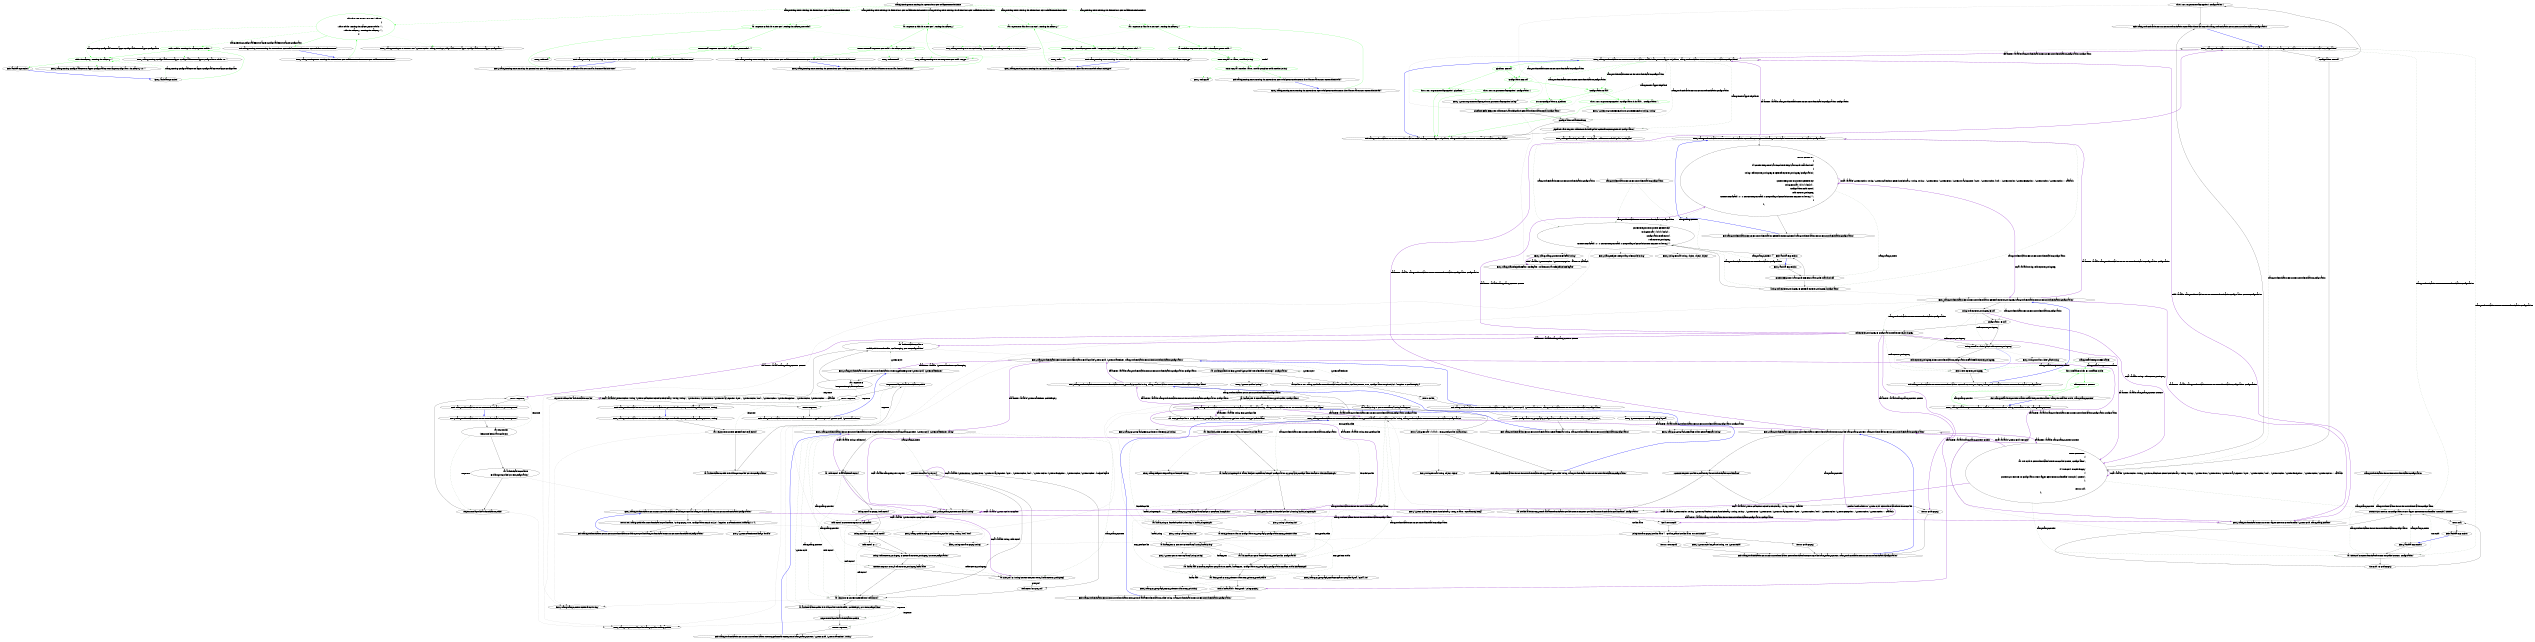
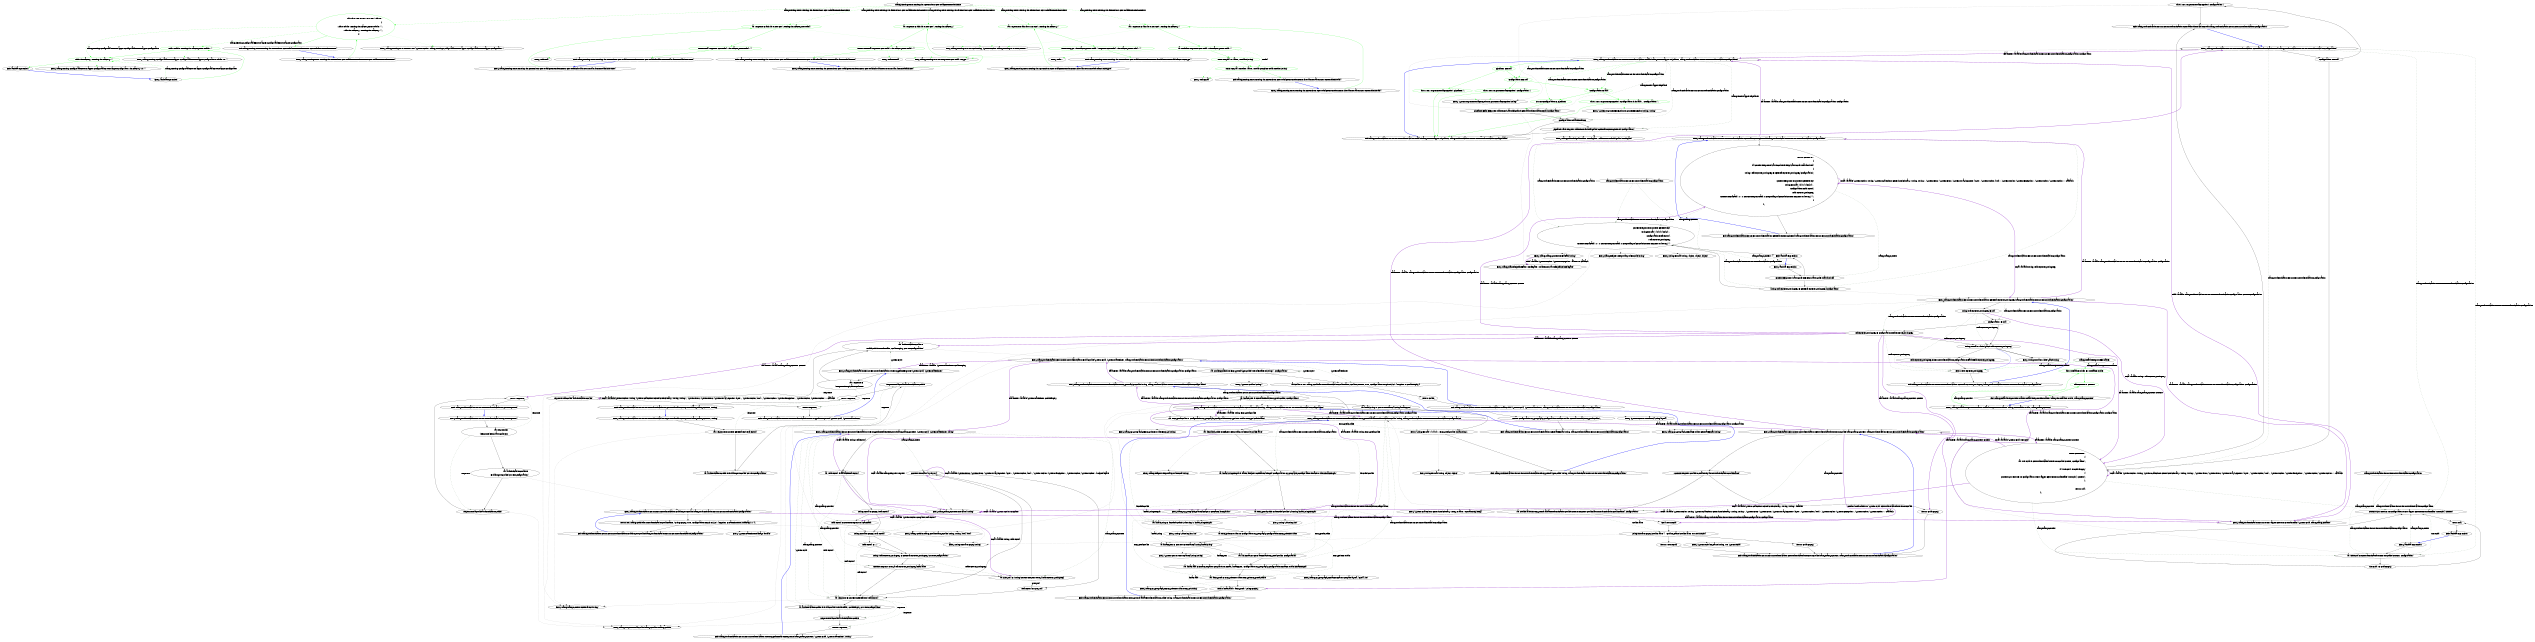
edge "string.IsNullOrWhiteSpace(redirectQuerystringKey)" -> "Entry string.IsNullOrWhiteSpace(string)": style dotted -> bold
